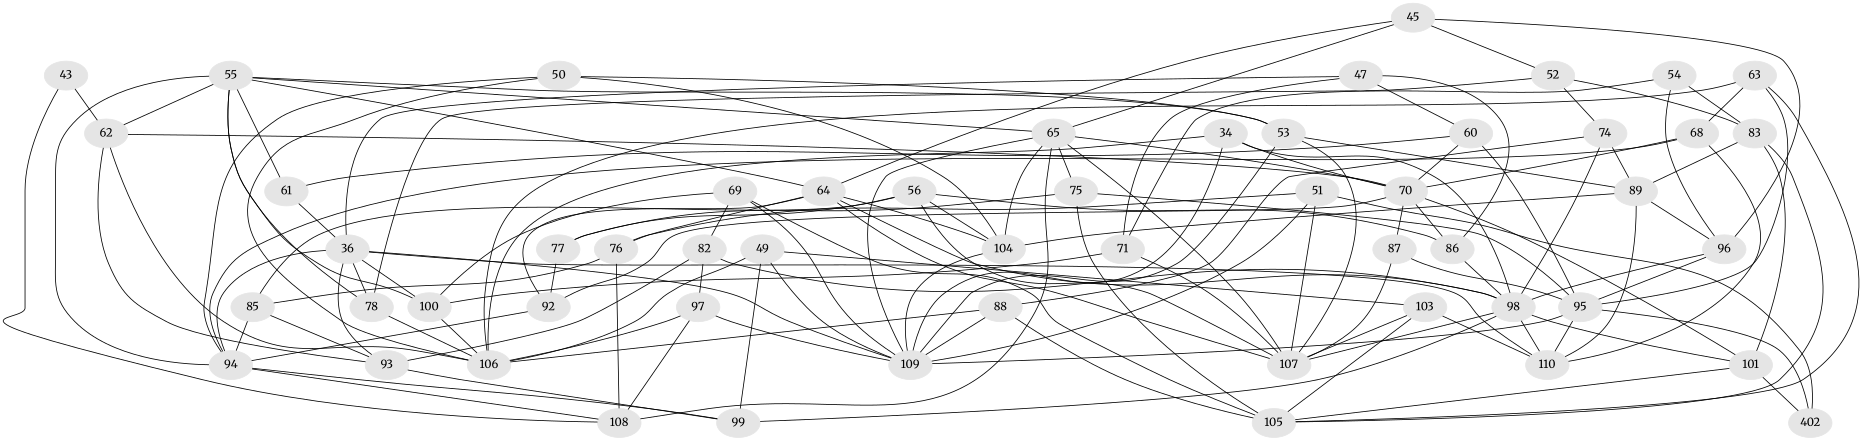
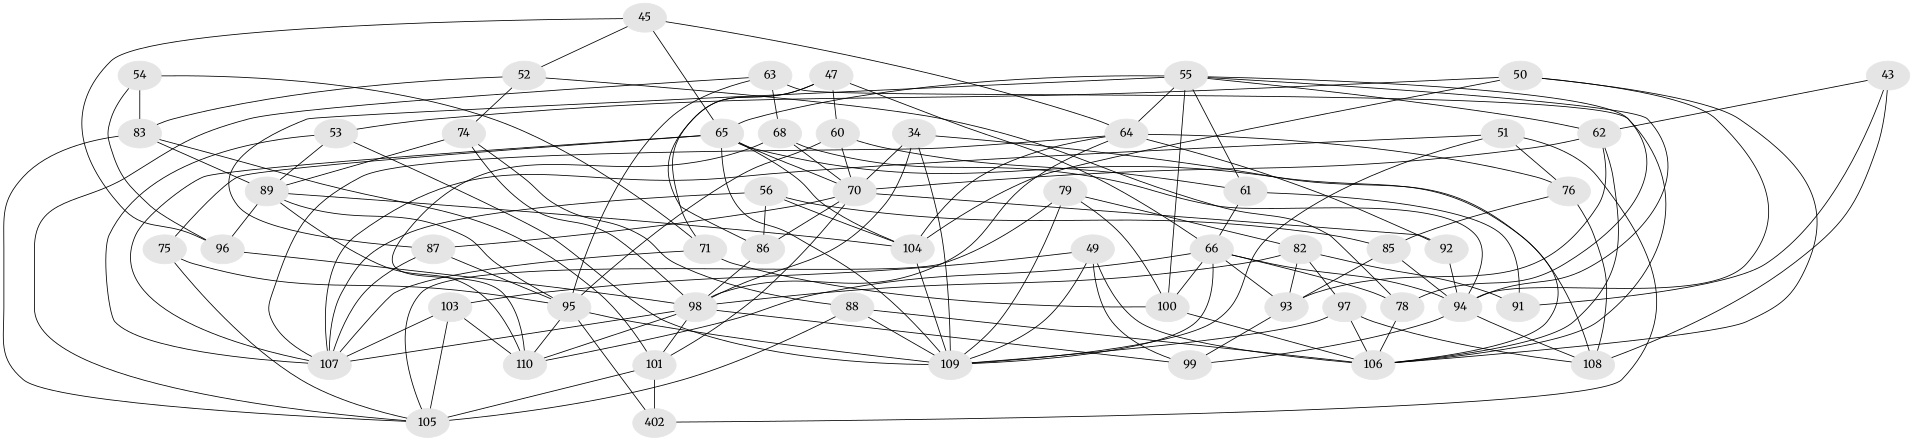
edge "55" -- "53": now "55" -- "87"
node "69": label "69" -> "79"
node "36": label "36" -> "66"
node "77": removed
edge "96" -- "95": now "89" -- "95"
node "91": added
